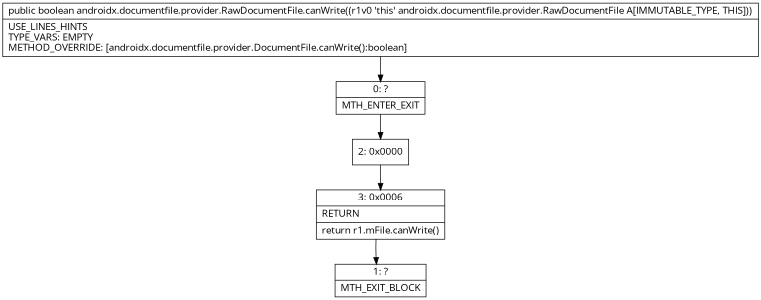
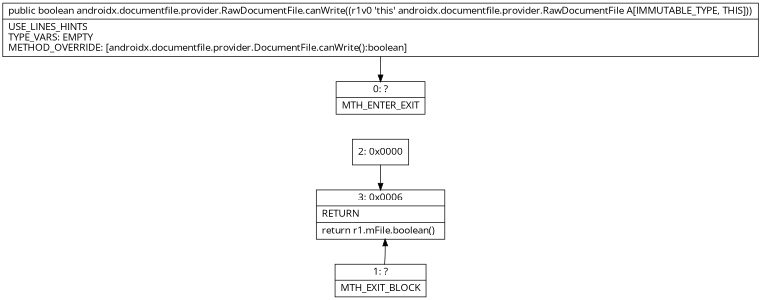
edge "0: ?" -> "2: 0x0000": removed
node "3: 0x0006": text "return r1.mFile.canWrite()" -> "return r1.mFile.boolean()"
edge "3: 0x0006" -> "1: ?": reversed
